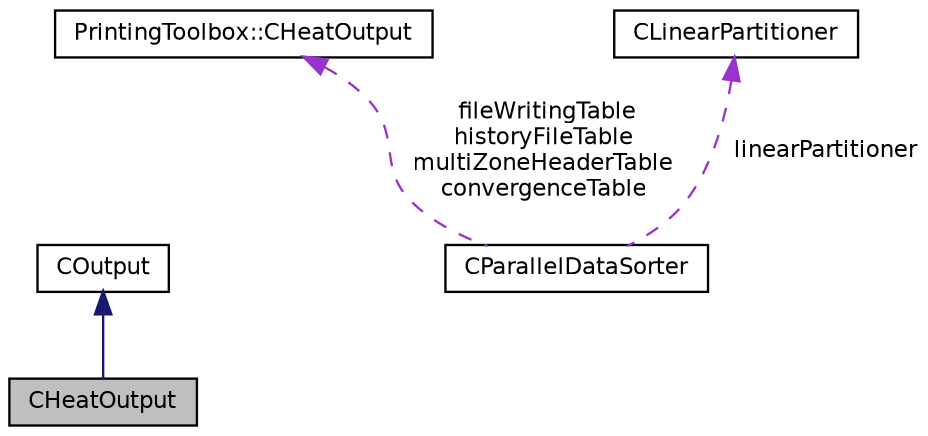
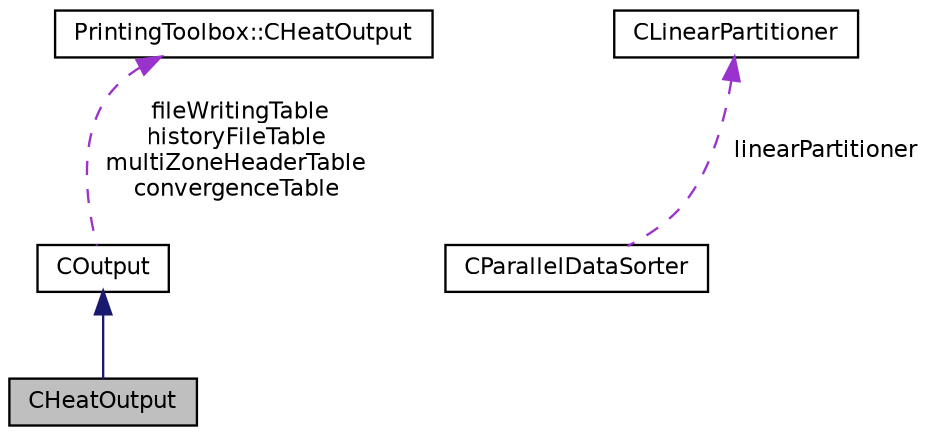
edge "CParallelDataSorter" -> "PrintingToolbox::CHeatOutput": now "COutput" -> "PrintingToolbox::CHeatOutput"
